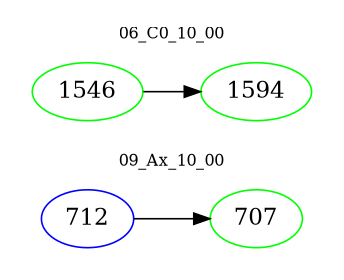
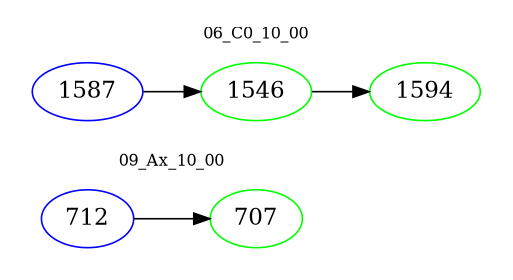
node "1587": added
